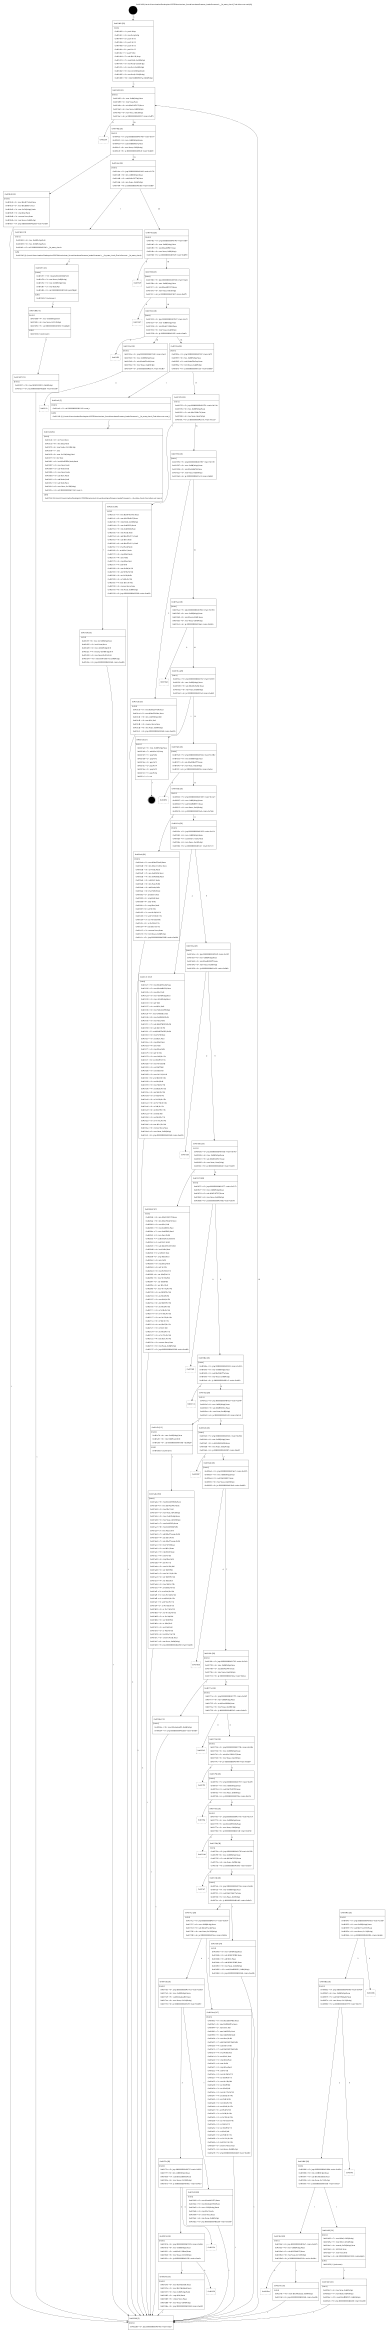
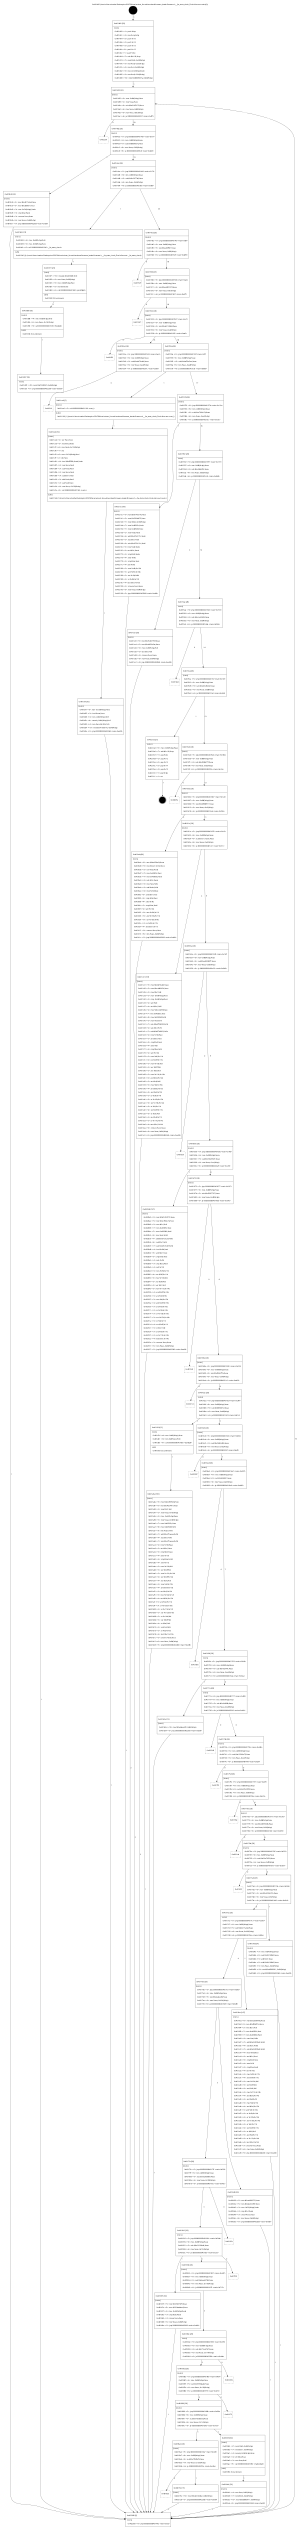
node "0x401832 [28]": added
